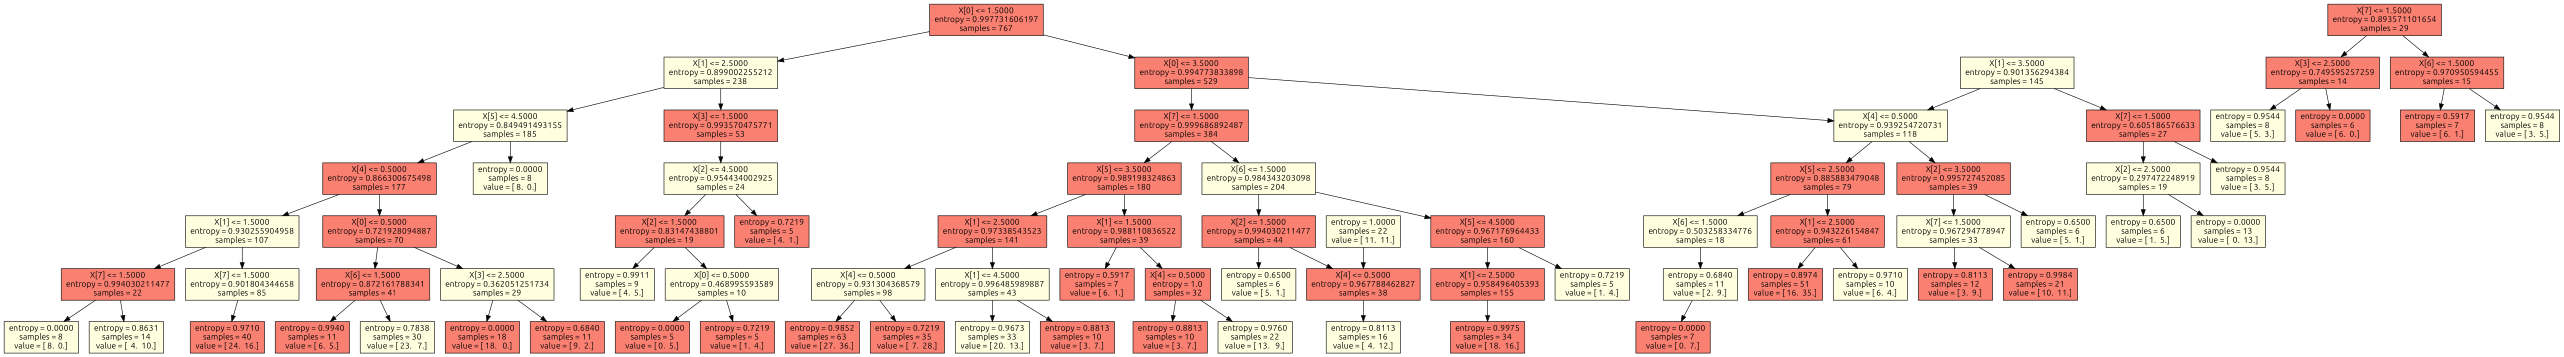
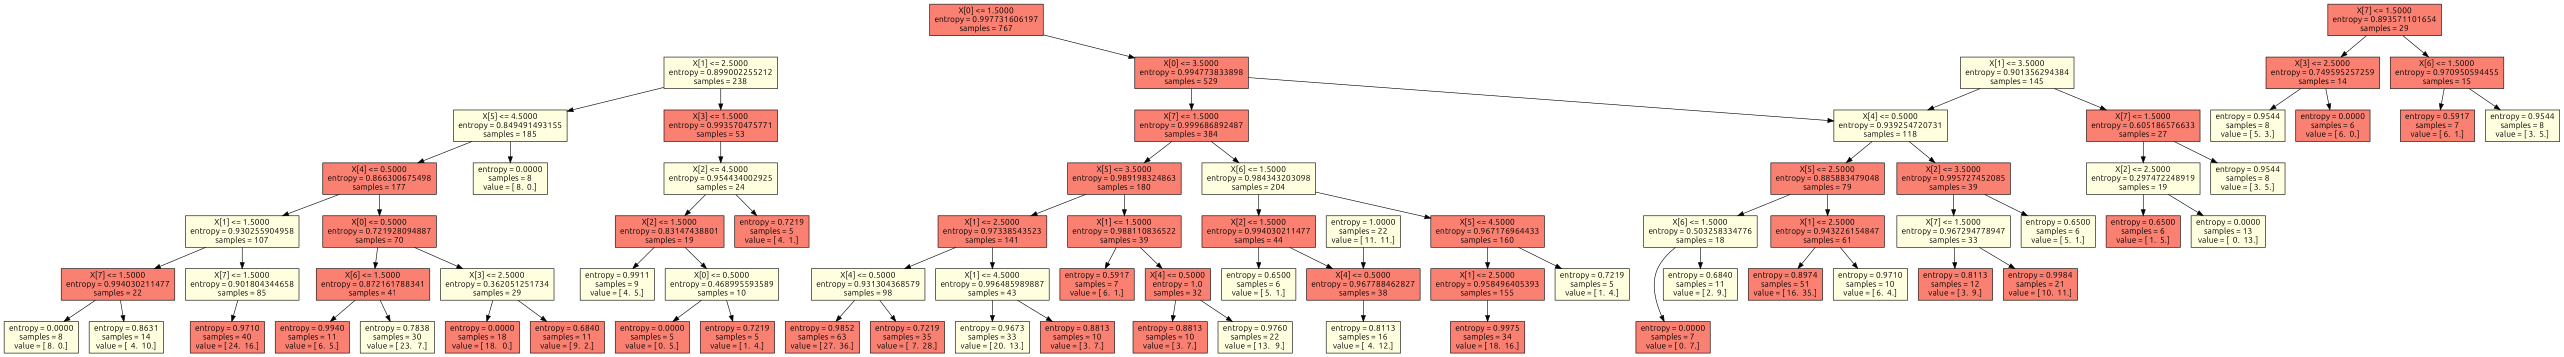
edge "X[0] <= 1.5000 entropy = 0.997731606197 samples = 767" -> "X[1] <= 2.5000 entropy = 0.899002255212 samples = 238": removed
node "entropy = 0.6500 samples = 6 value = [ 1.  5.]": fillcolor lightyellow -> salmon
edge "entropy = 0.6840 samples = 11 value = [ 2.  9.]" -> "entropy = 0.0000 samples = 7 value = [ 0.  7.]": now "X[6] <= 1.5000 entropy = 0.503258334776 samples = 18" -> "entropy = 0.0000 samples = 7 value = [ 0.  7.]"
